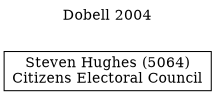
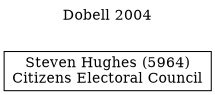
node "Steven Hughes (5064) Citizens Electoral Council": label "Steven Hughes (5064) Citizens Electoral Council" -> "Steven Hughes (5964) Citizens Electoral Council"
